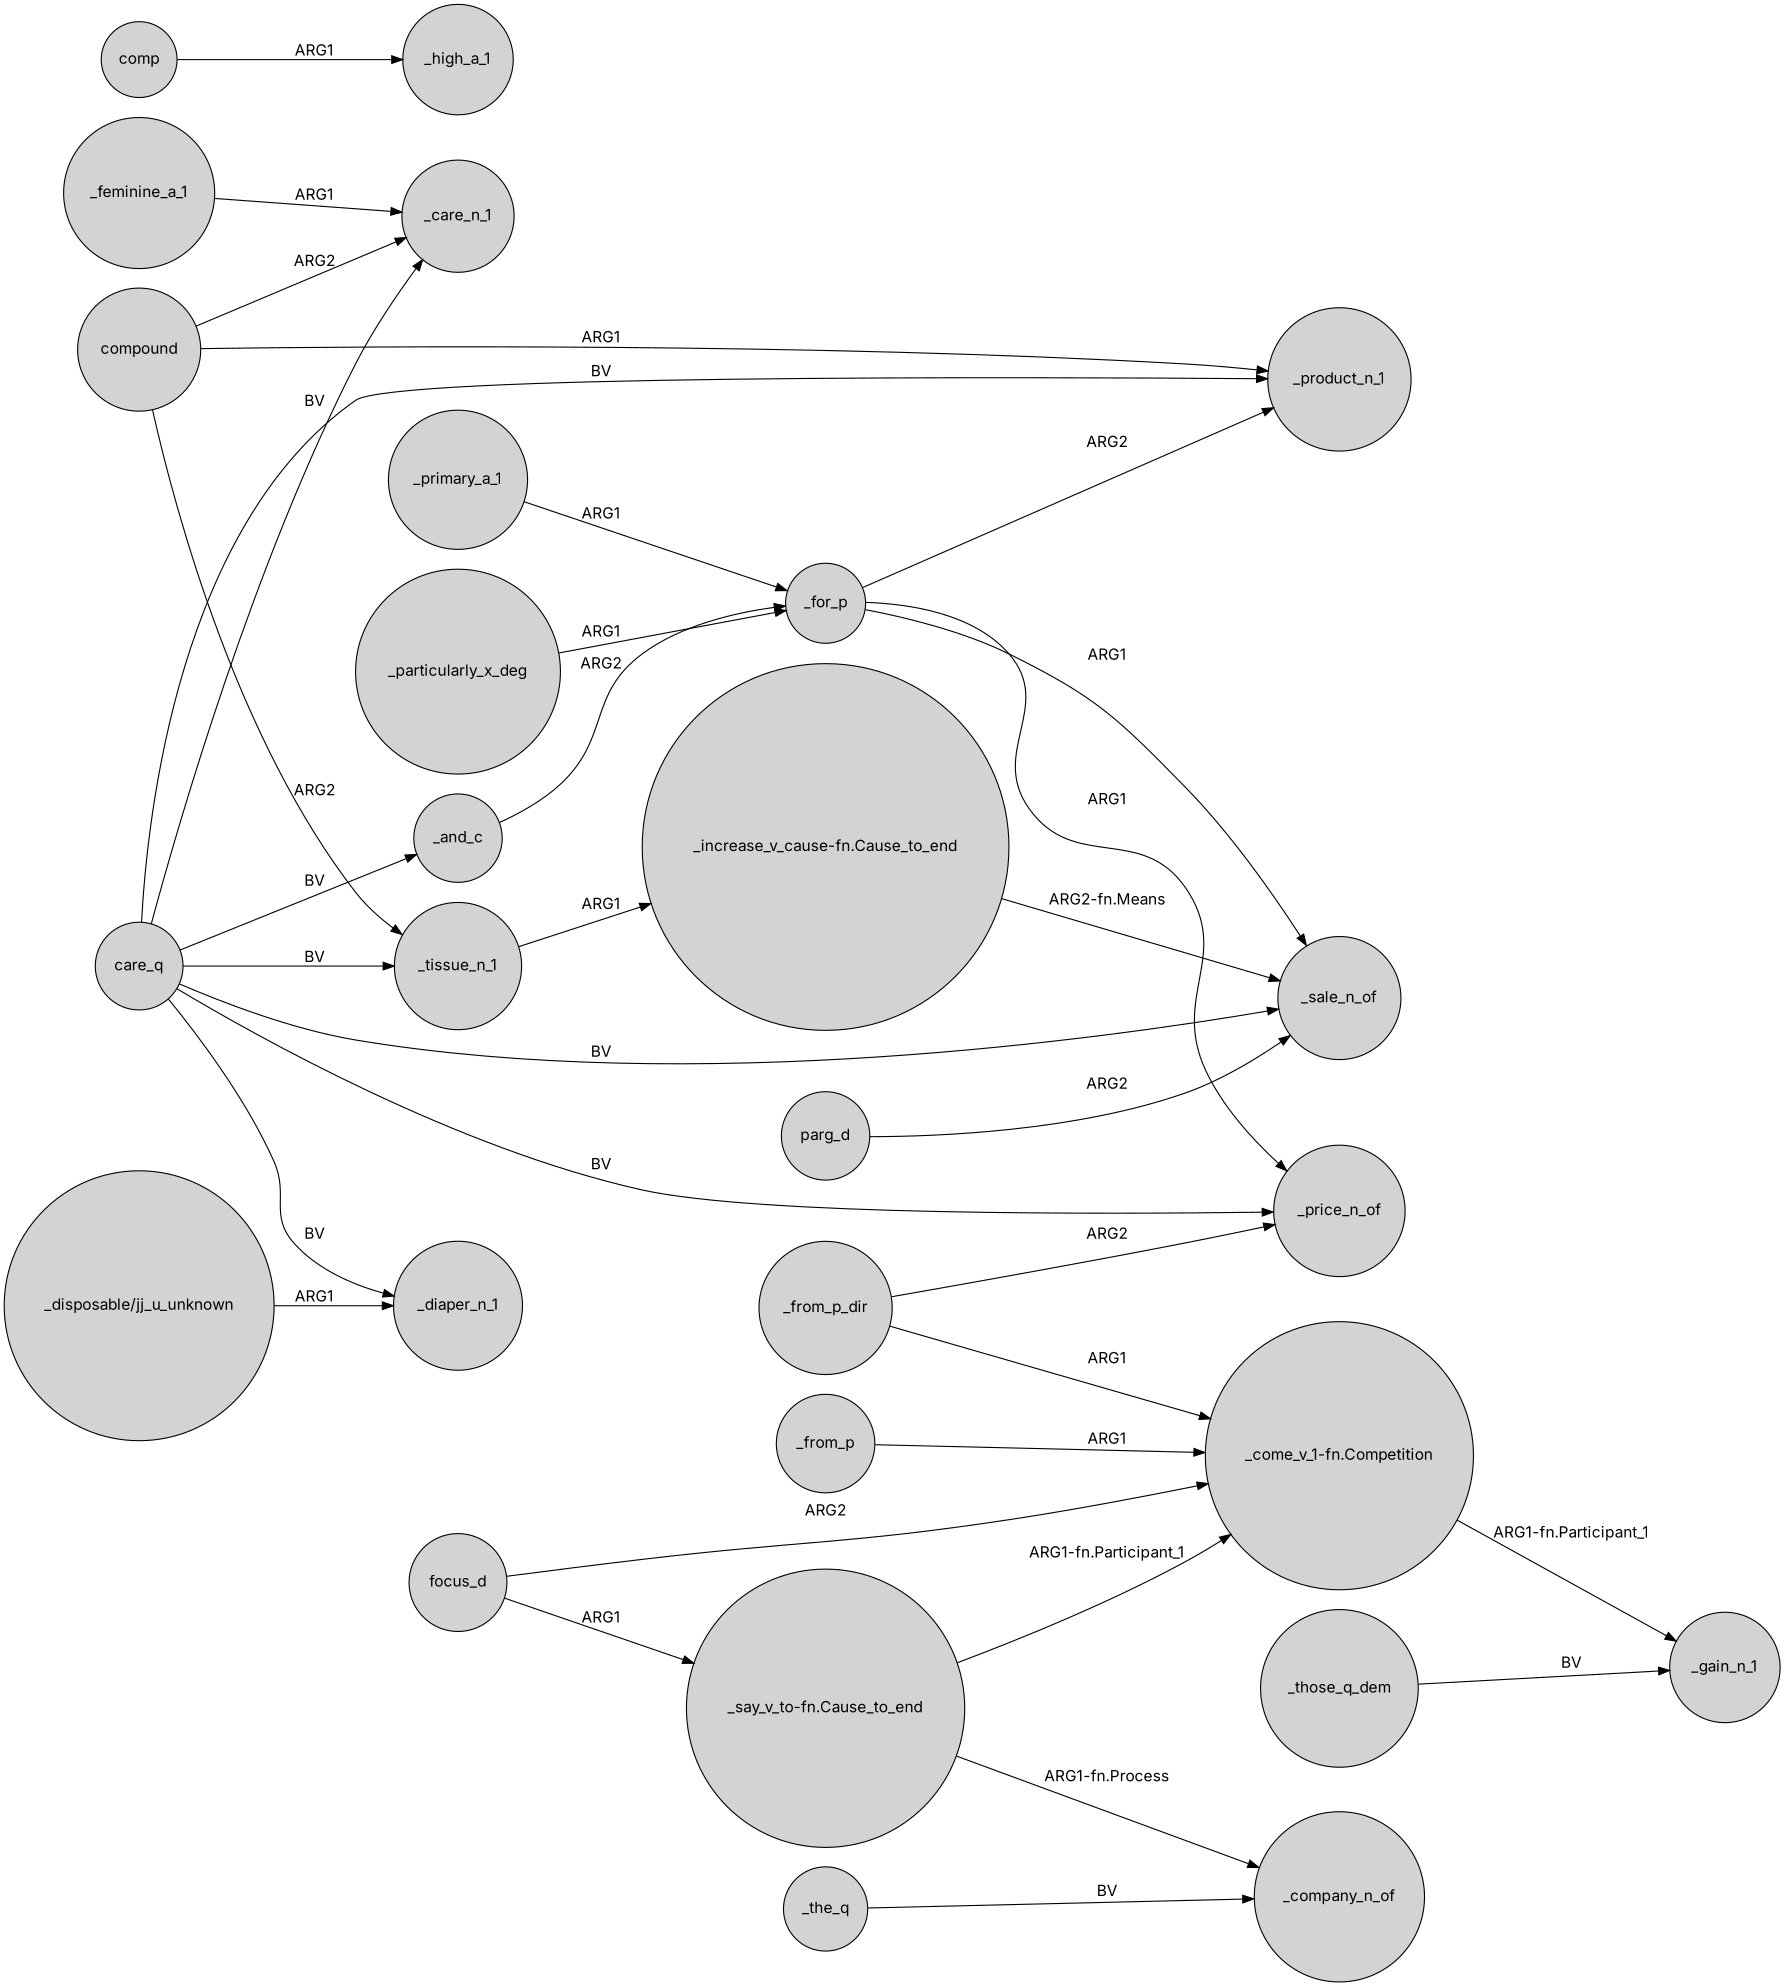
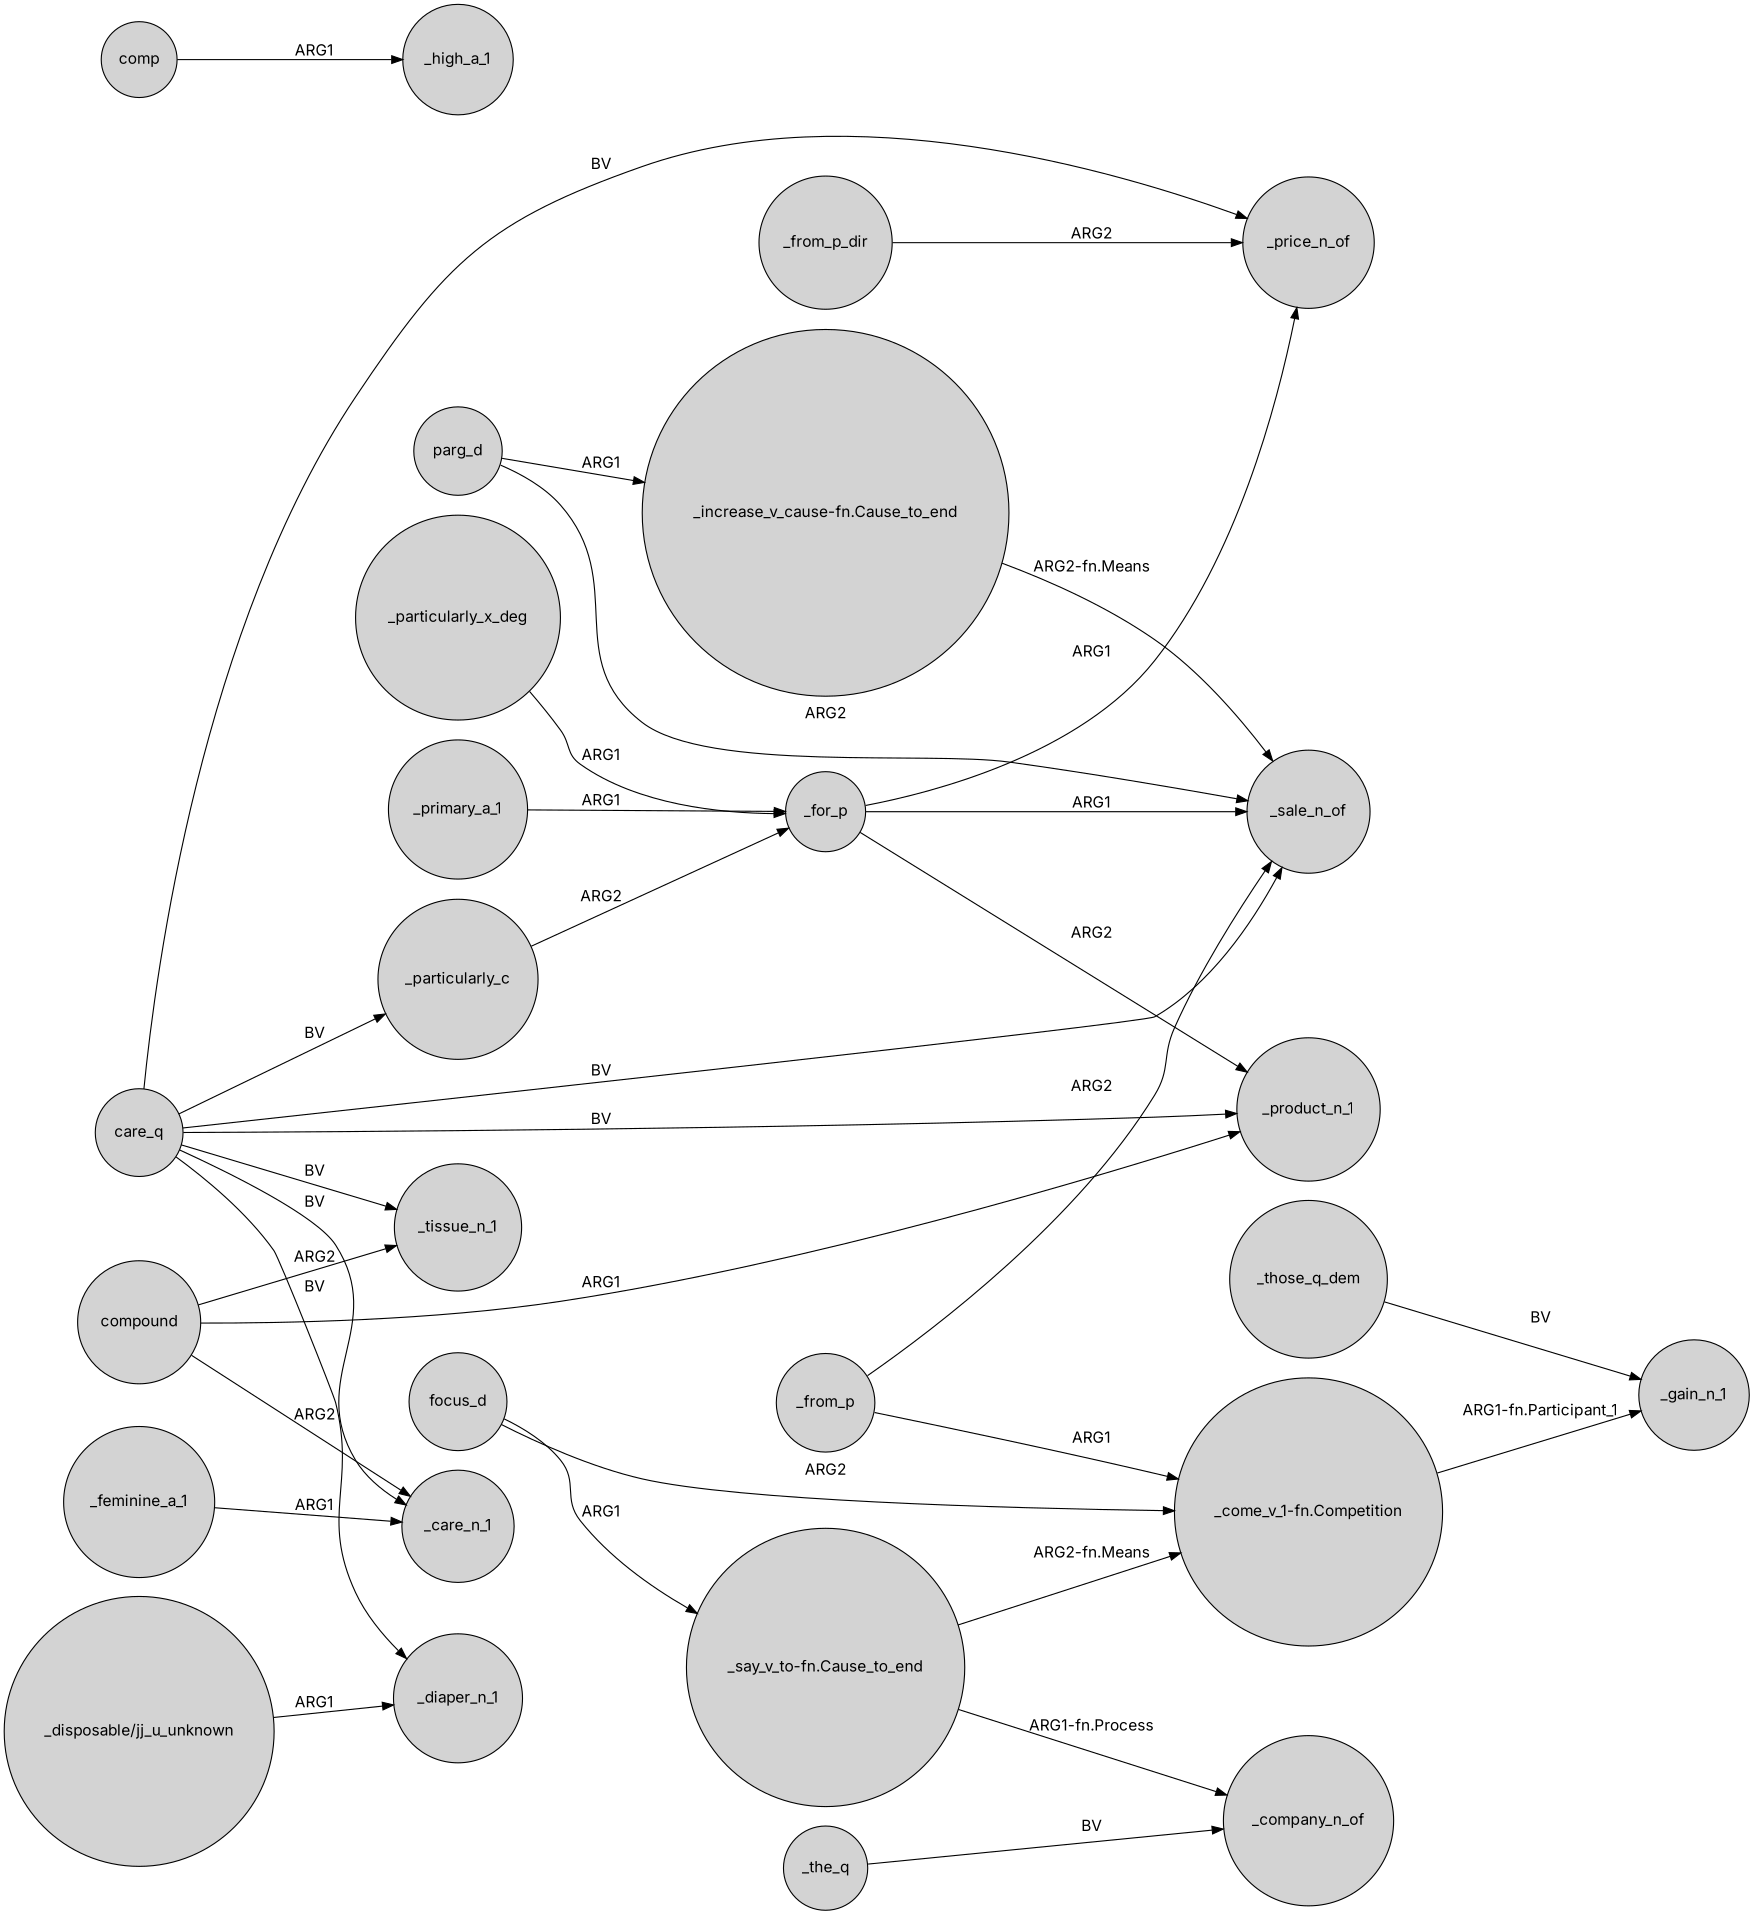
node "_and_c": label "_and_c" -> "_particularly_c"
edge "_tissue_n_1" -> "_increase_v_cause-fn.Cause_to_end": now "parg_d" -> "_increase_v_cause-fn.Cause_to_end"
edge "_from_p" -> "_sale_n_of": added, label "ARG2"
edge "_from_p_dir" -> "_come_v_1-fn.Competition": removed, label "ARG1"
edge "_say_v_to-fn.Cause_to_end" -> "_come_v_1-fn.Competition": label "ARG1-fn.Participant_1" -> "ARG2-fn.Means"
